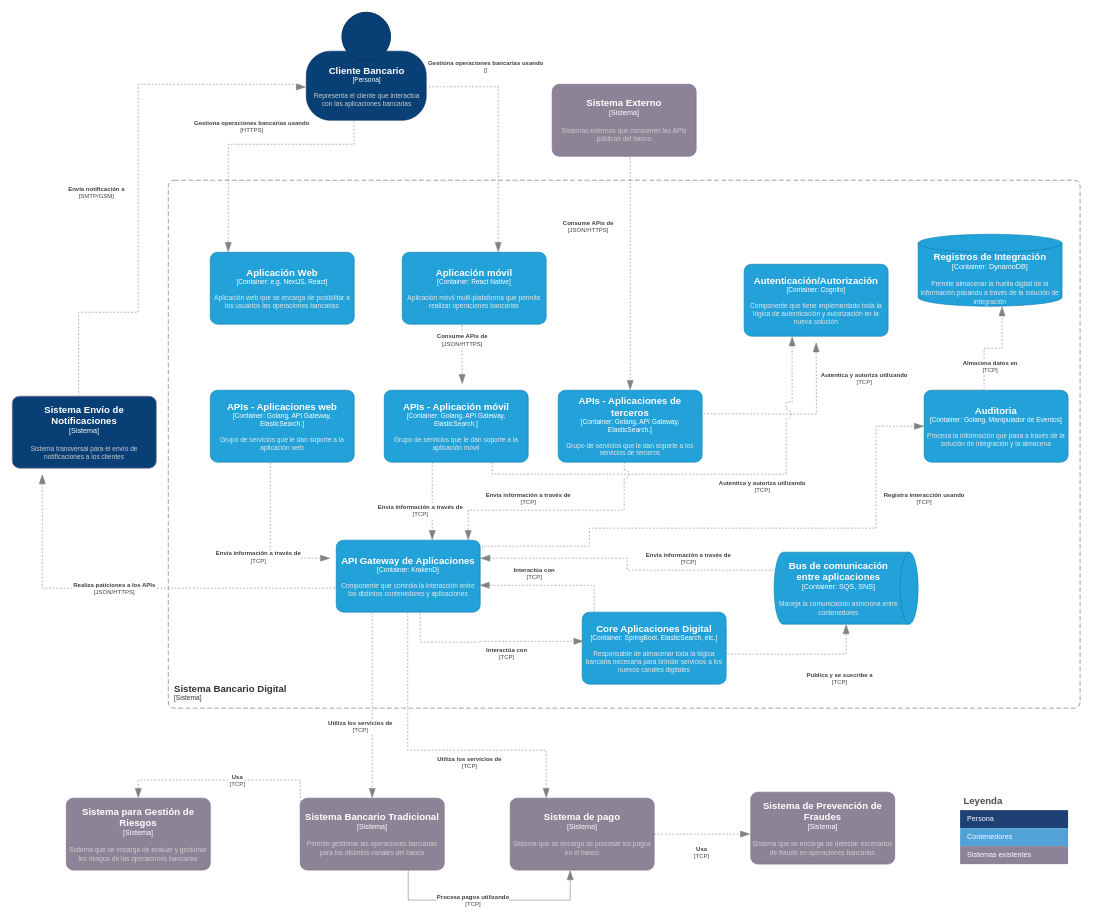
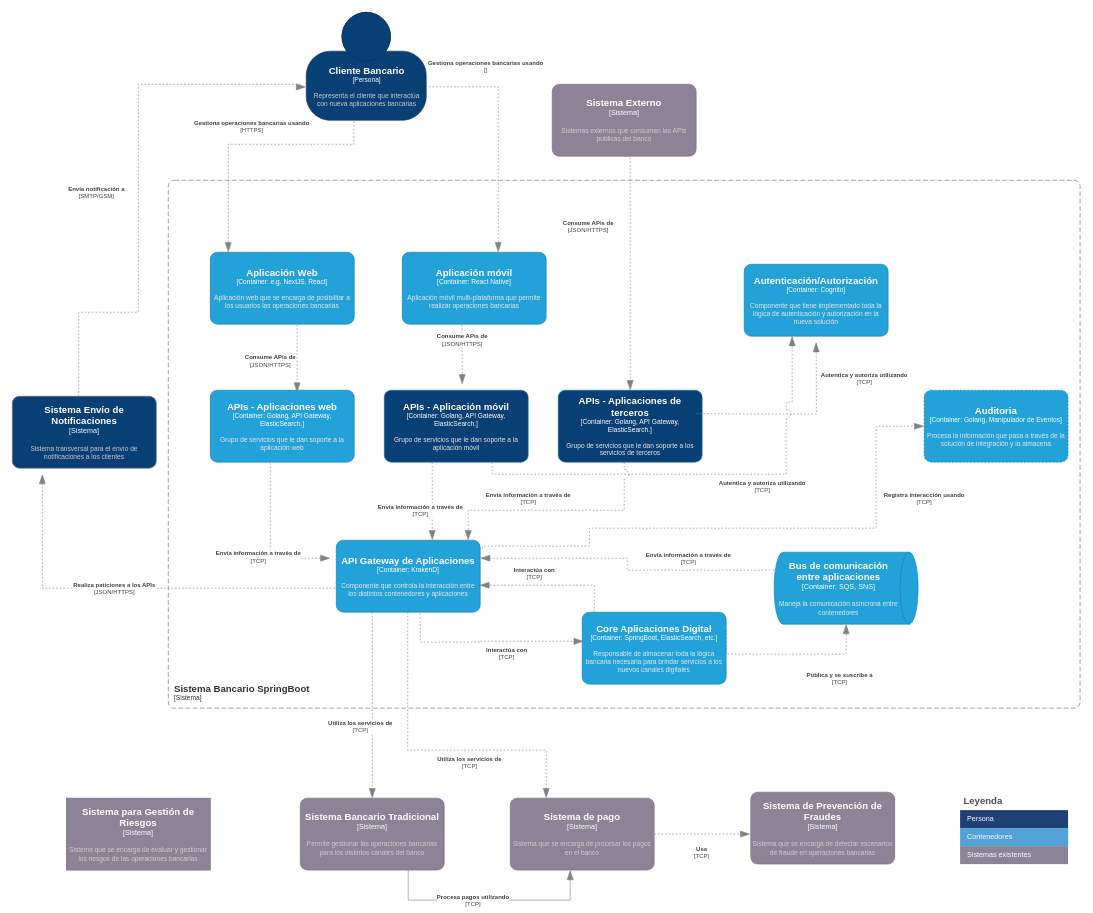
node "Cliente Bancario [Persona] Representa el cliente que interactúa con las aplicaciones bancarias": label "Cliente Bancario [Persona] Representa el cliente que interactúa con las aplicaciones bancarias" -> "Cliente Bancario [Persona] Representa el cliente que interactúa con nueva aplicaciones bancarias"
node "Registros de Integración [Container: DynamoDB] Permite almacenar la huella digital de la información pasando a través de la solución de integración": removed
edge "Auditoria [Container: Golang, Manipulador de Eventos] Procesa la información que pasa a través de la solución de integración y la almacena" -> "Registros de Integración [Container: DynamoDB] Permite almacenar la huella digital de la información pasando a través de la solución de integración": removed, label "Almacena datos en [TCP]"
edge "Aplicación Web [Container: e.g. NextJS, React] Aplicación web que se encarga de posibilitar a los usuarios las operaciones bancarias" -> "APIs - Aplicaciones web [Container: Golang, API Gateway, ElasticSearch.] Grupo de servicios que le dan soporte a la aplicación web": added, label "Consume APis de [JSON/HTTPS]"
node "APIs - Aplicación móvil [Container: Golang, API Gateway, ElasticSearch.] Grupo de servicios que le dan soporte a la aplicación móvil": fillcolor #23a2d9 -> #083f75
node "APIs - Aplicaciones de terceros [Container: Golang, API Gateway, ElasticSearch.] Grupo de servicios que le dan soporte a los servicios de terceros": fillcolor #23a2d9 -> #083f75
node "Auditoria [Container: Golang, Manipulador de Eventos] Procesa la información que pasa a través de la solución de integración y la almacena": style solid -> dashed
node "Sistema Bancario Digital [Sistema]": label "Sistema Bancario Digital [Sistema]" -> "Sistema Bancario SpringBoot [Sistema]"
edge "Sistema Bancario Tradicional [Sistema] Permite gestionar las operaciones bancarias para los distintos canales del banco" -> "Sistema para Gestión de Riesgos [Sistema] Sistema que se encarga de evaluar y gestionar los riesgos de las operaciones bancarias": removed, label "Usa [TCP]"
node "Sistema para Gestión de Riesgos [Sistema] Sistema que se encarga de evaluar y gestionar los riesgos de las operaciones bancarias": shape rounded rectangle -> rectangle
